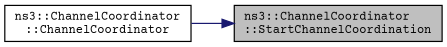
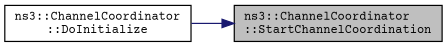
node "ns3::ChannelCoordinator ::ChannelCoordinator": label "ns3::ChannelCoordinator ::ChannelCoordinator" -> "ns3::ChannelCoordinator ::DoInitialize"
